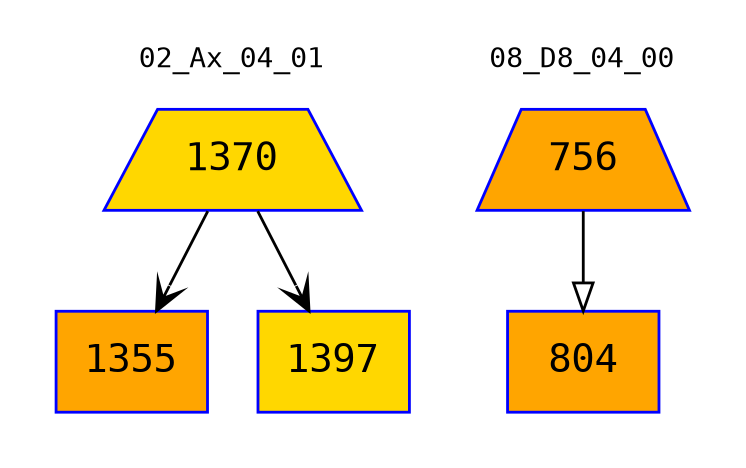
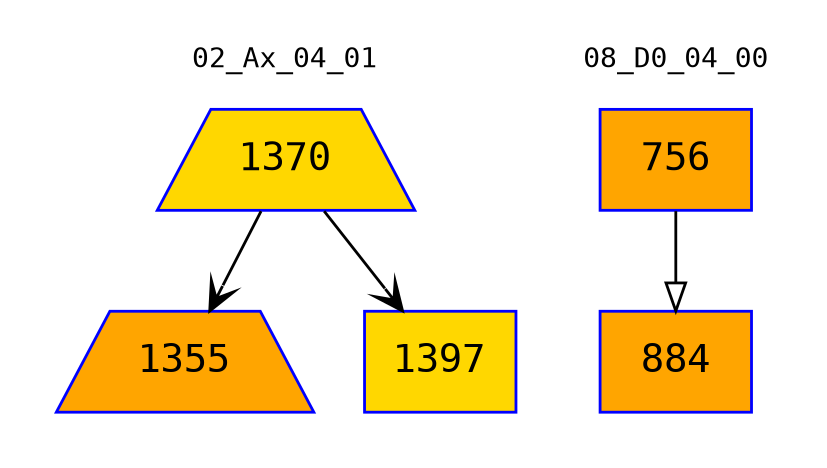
cluster "08_D8_04_00": label "08_D8_04_00" -> "08_D0_04_00"
node "756": shape trapezium -> box
node "1355": shape box -> trapezium
node "804": label "804" -> "884"
